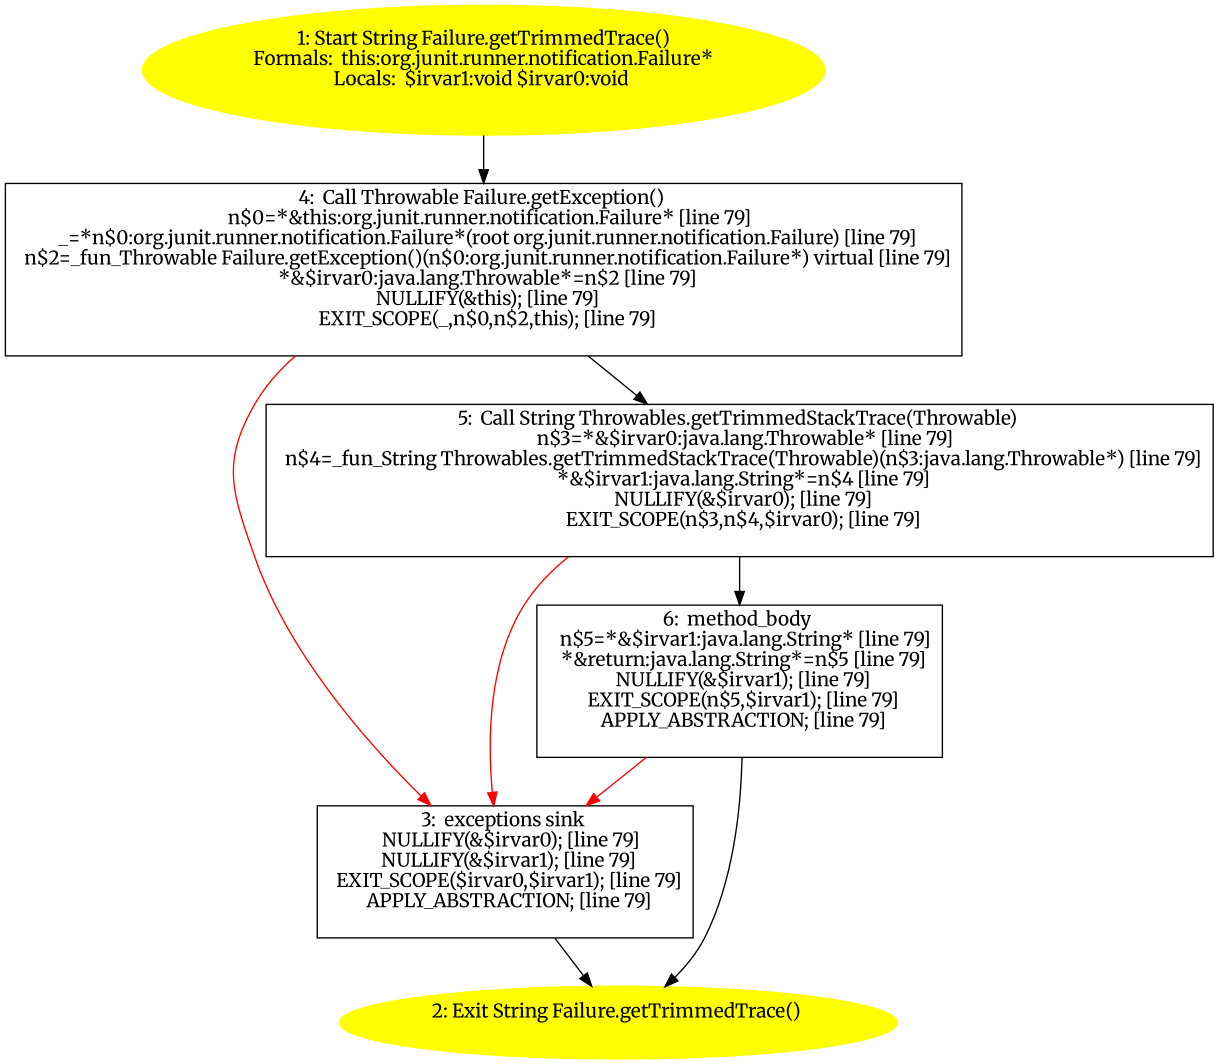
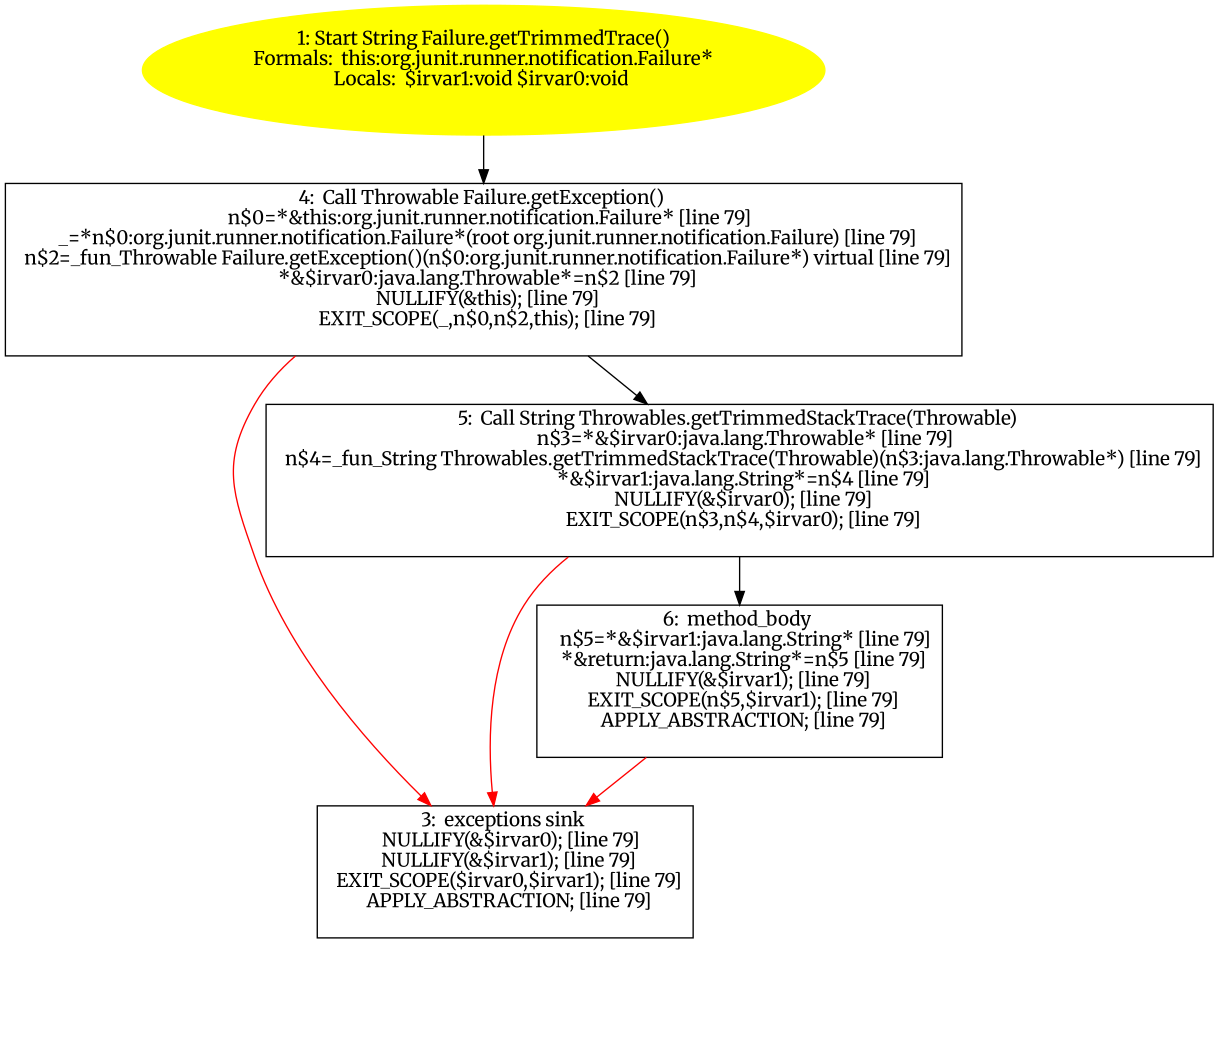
node "2: Exit String Failure.getTrimmedTrace()": removed
